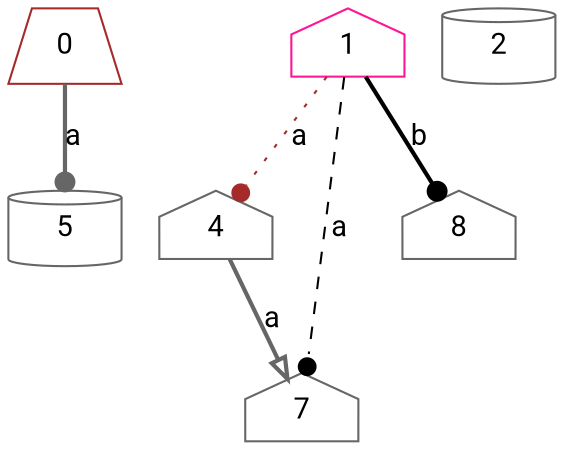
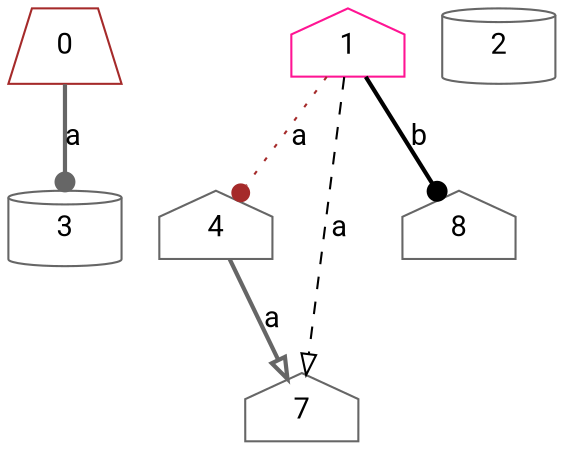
edge "1" -> "7": arrowhead dot -> onormal
node "5": label "5" -> "3"
